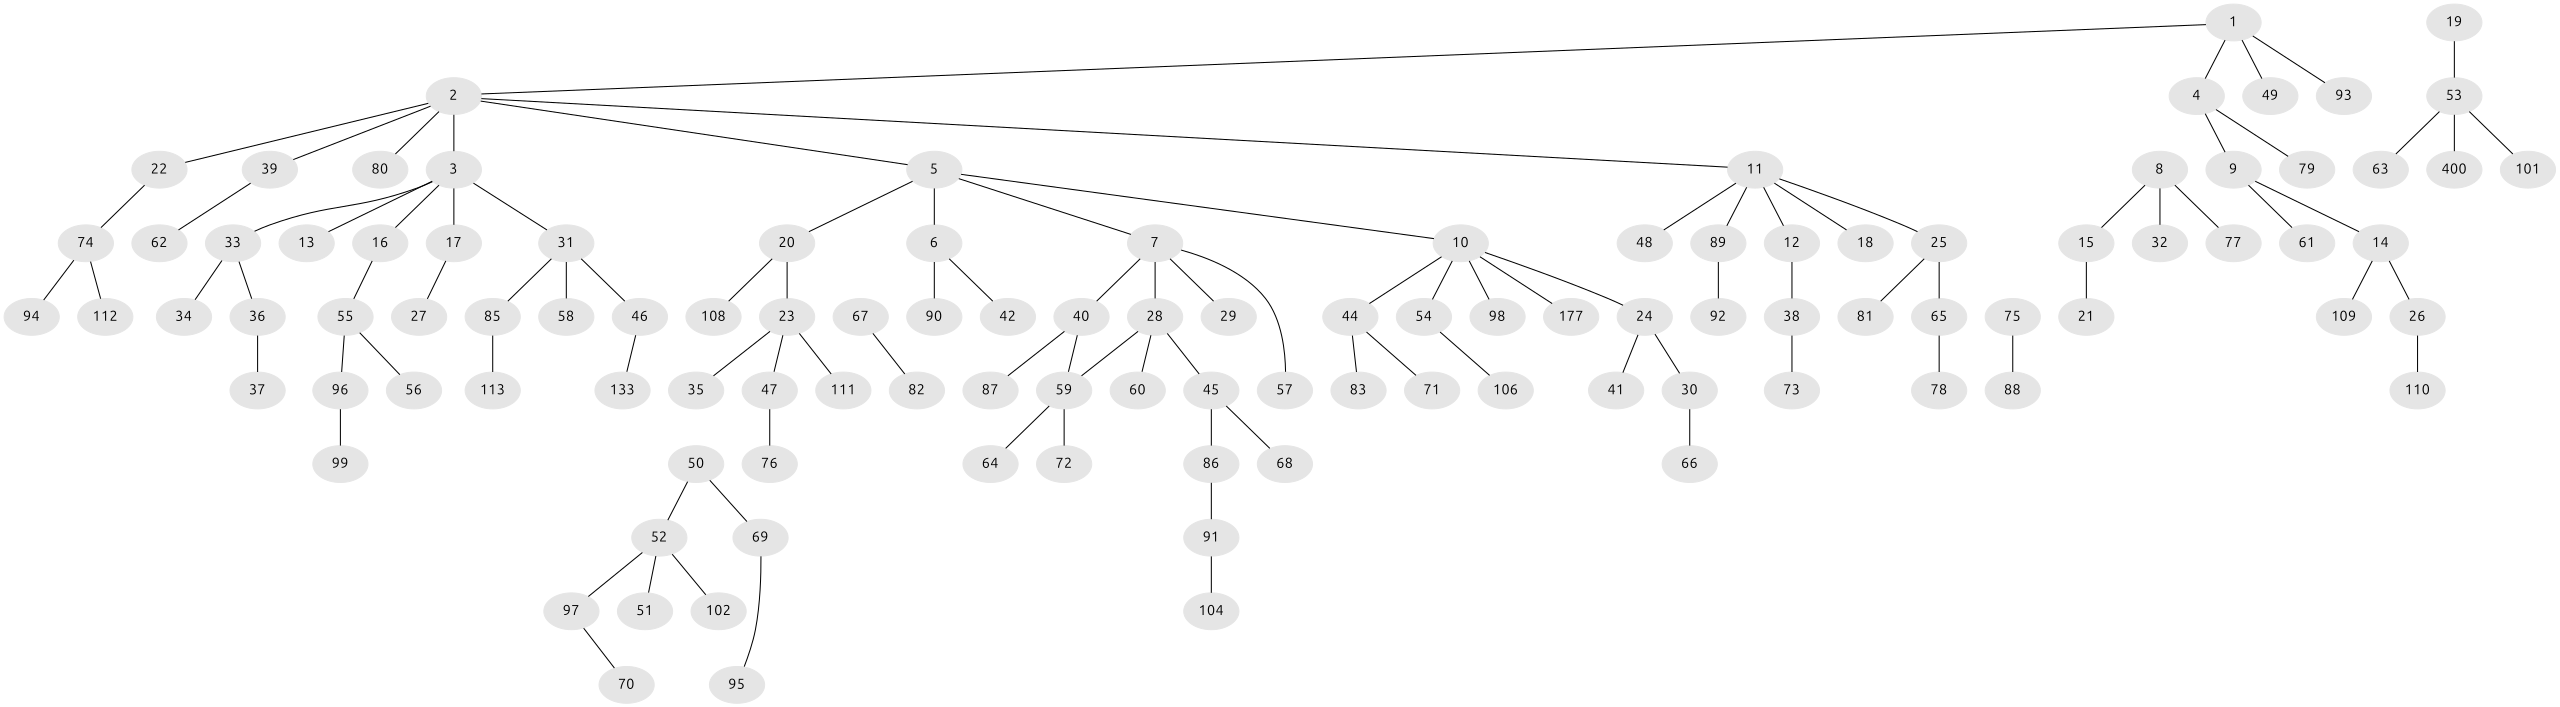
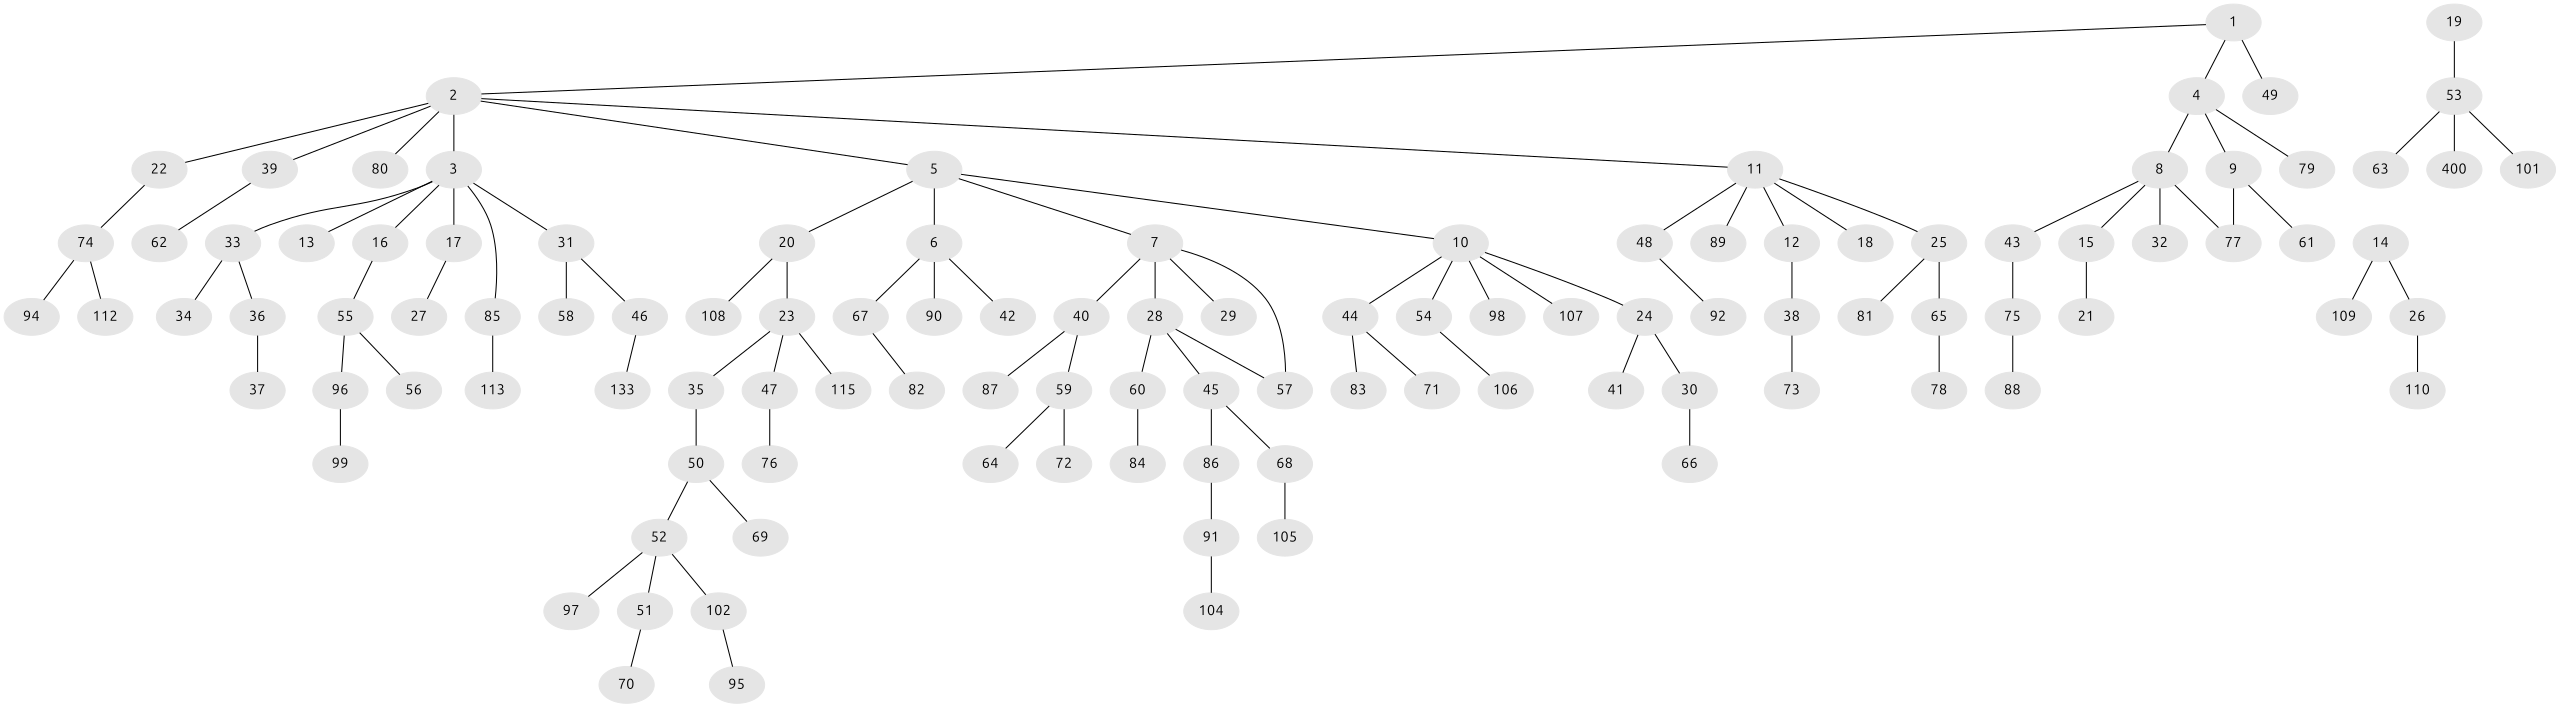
node "93": removed
edge "4" -- "8": added
edge "9" -- "14": now "9" -- "77"
node "43": added
edge "31" -- "85": now "3" -- "85"
edge "6" -- "67": added
edge "89" -- "92": now "48" -- "92"
node "177": label "177" -> "107"
edge "28" -- "59": now "28" -- "57"
node "111": label "111" -> "115"
edge "35" -- "50": added
node "84": added
node "105": added
edge "69" -- "95": now "102" -- "95"
edge "97" -- "70": now "51" -- "70"
